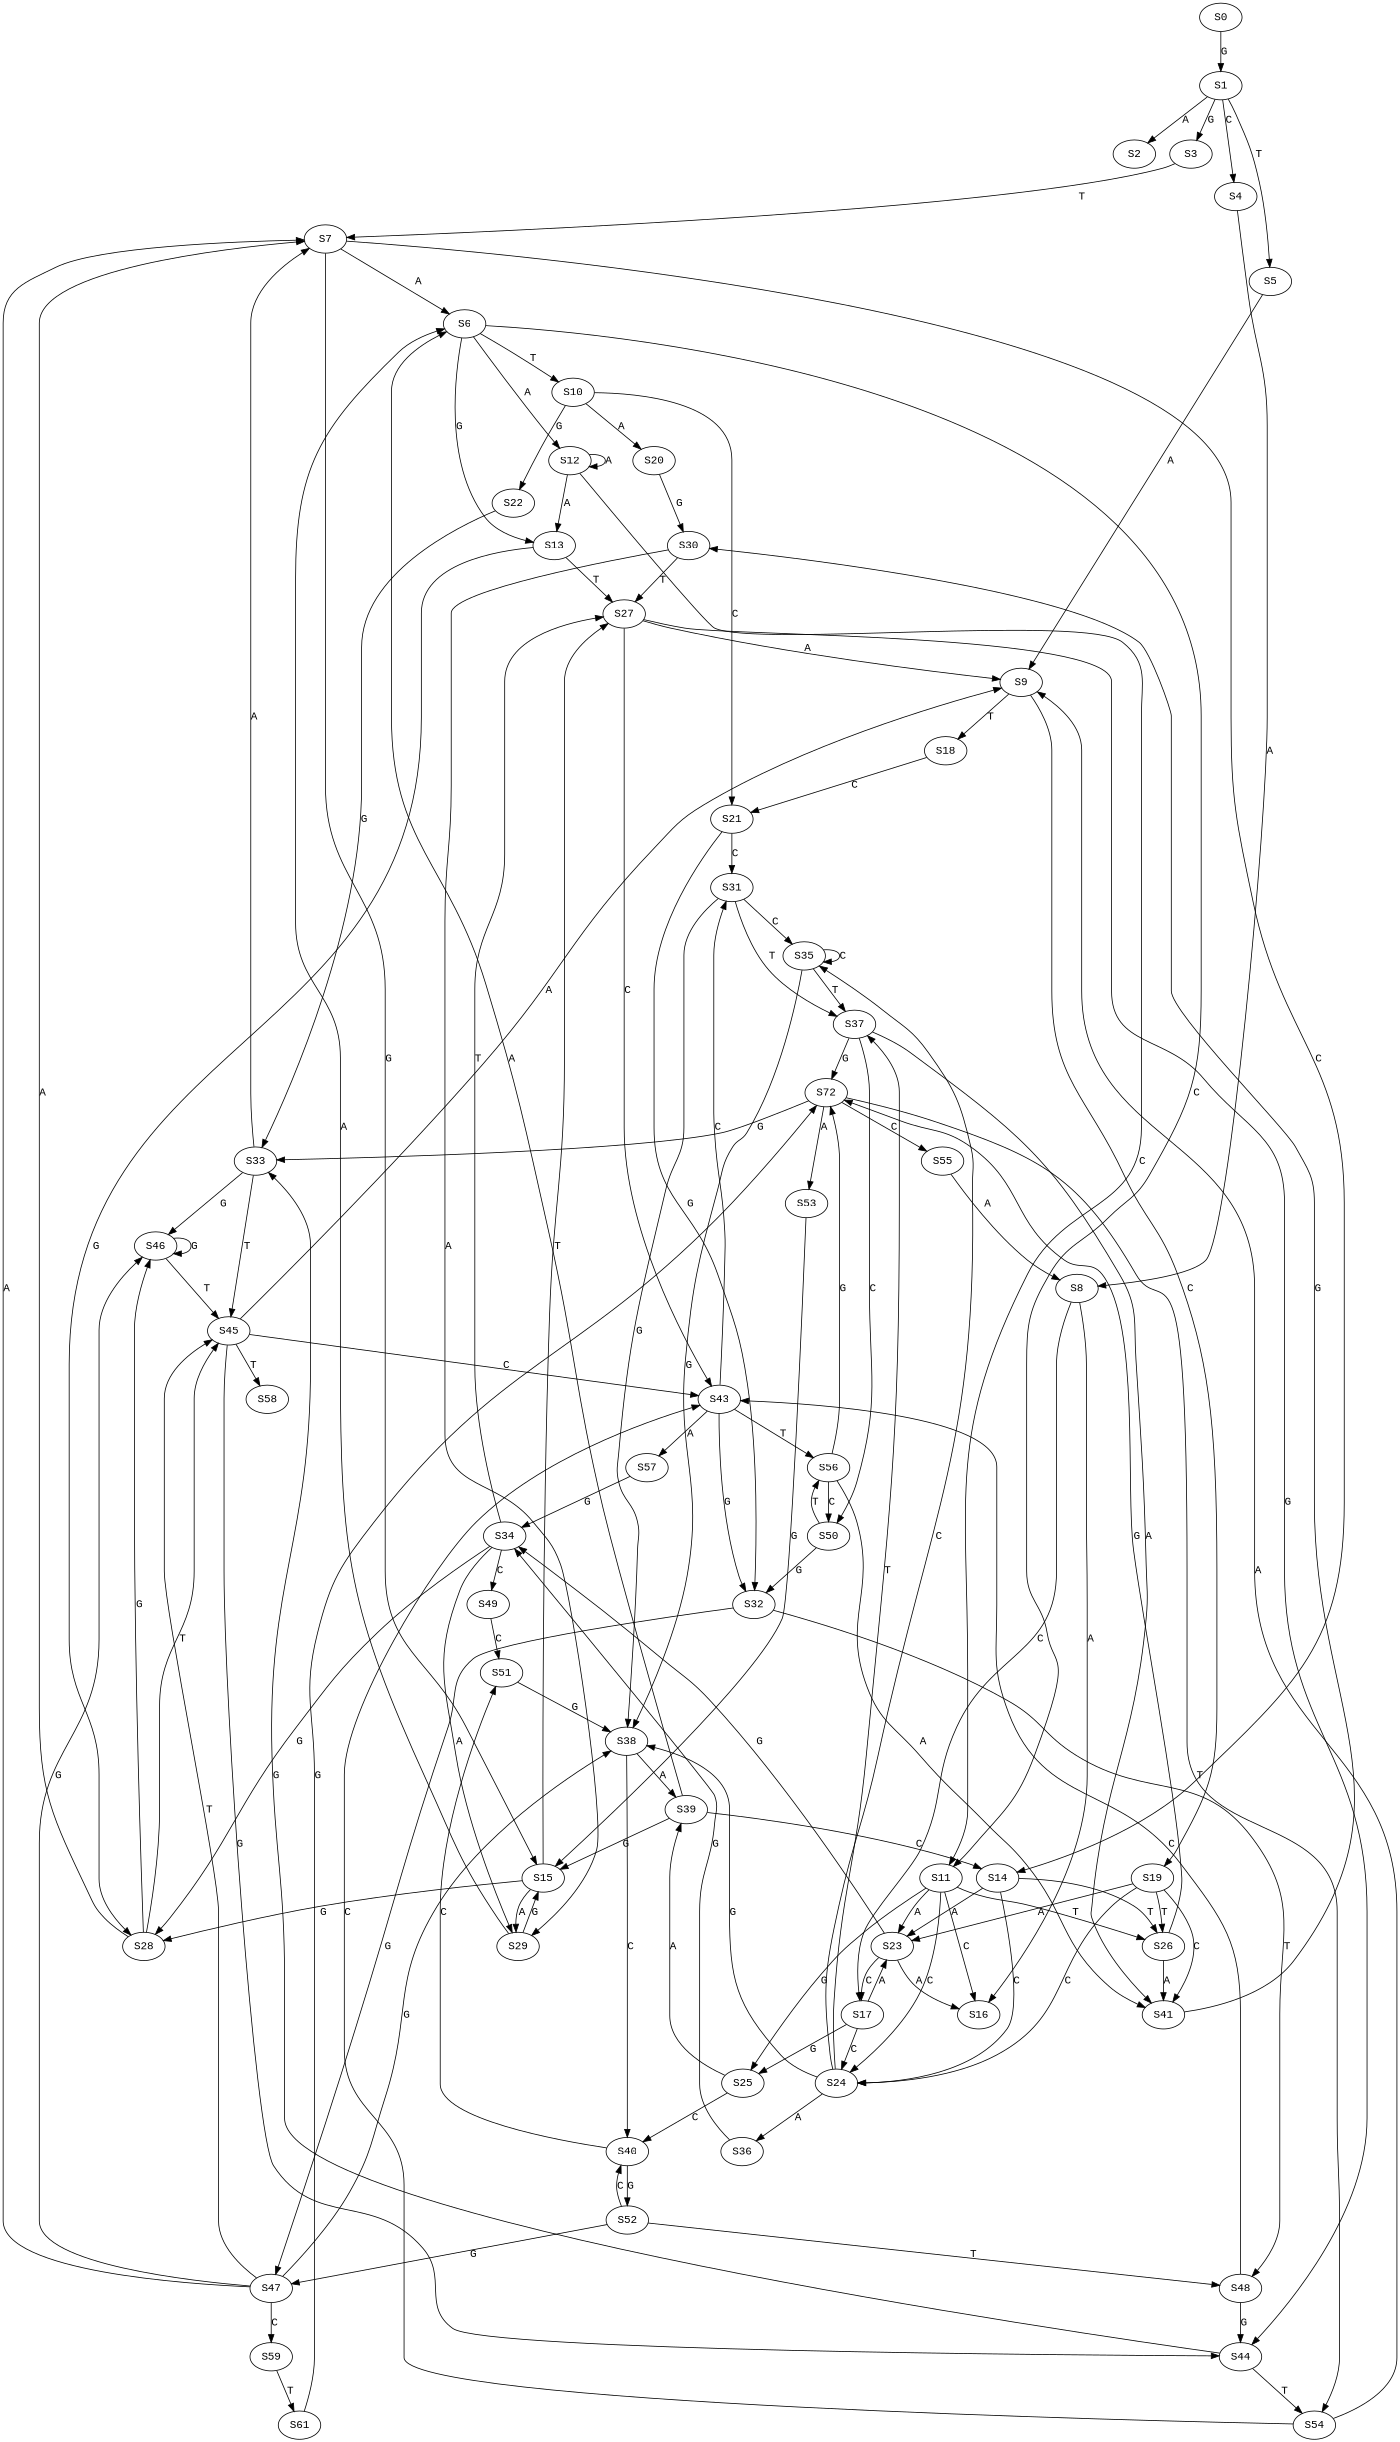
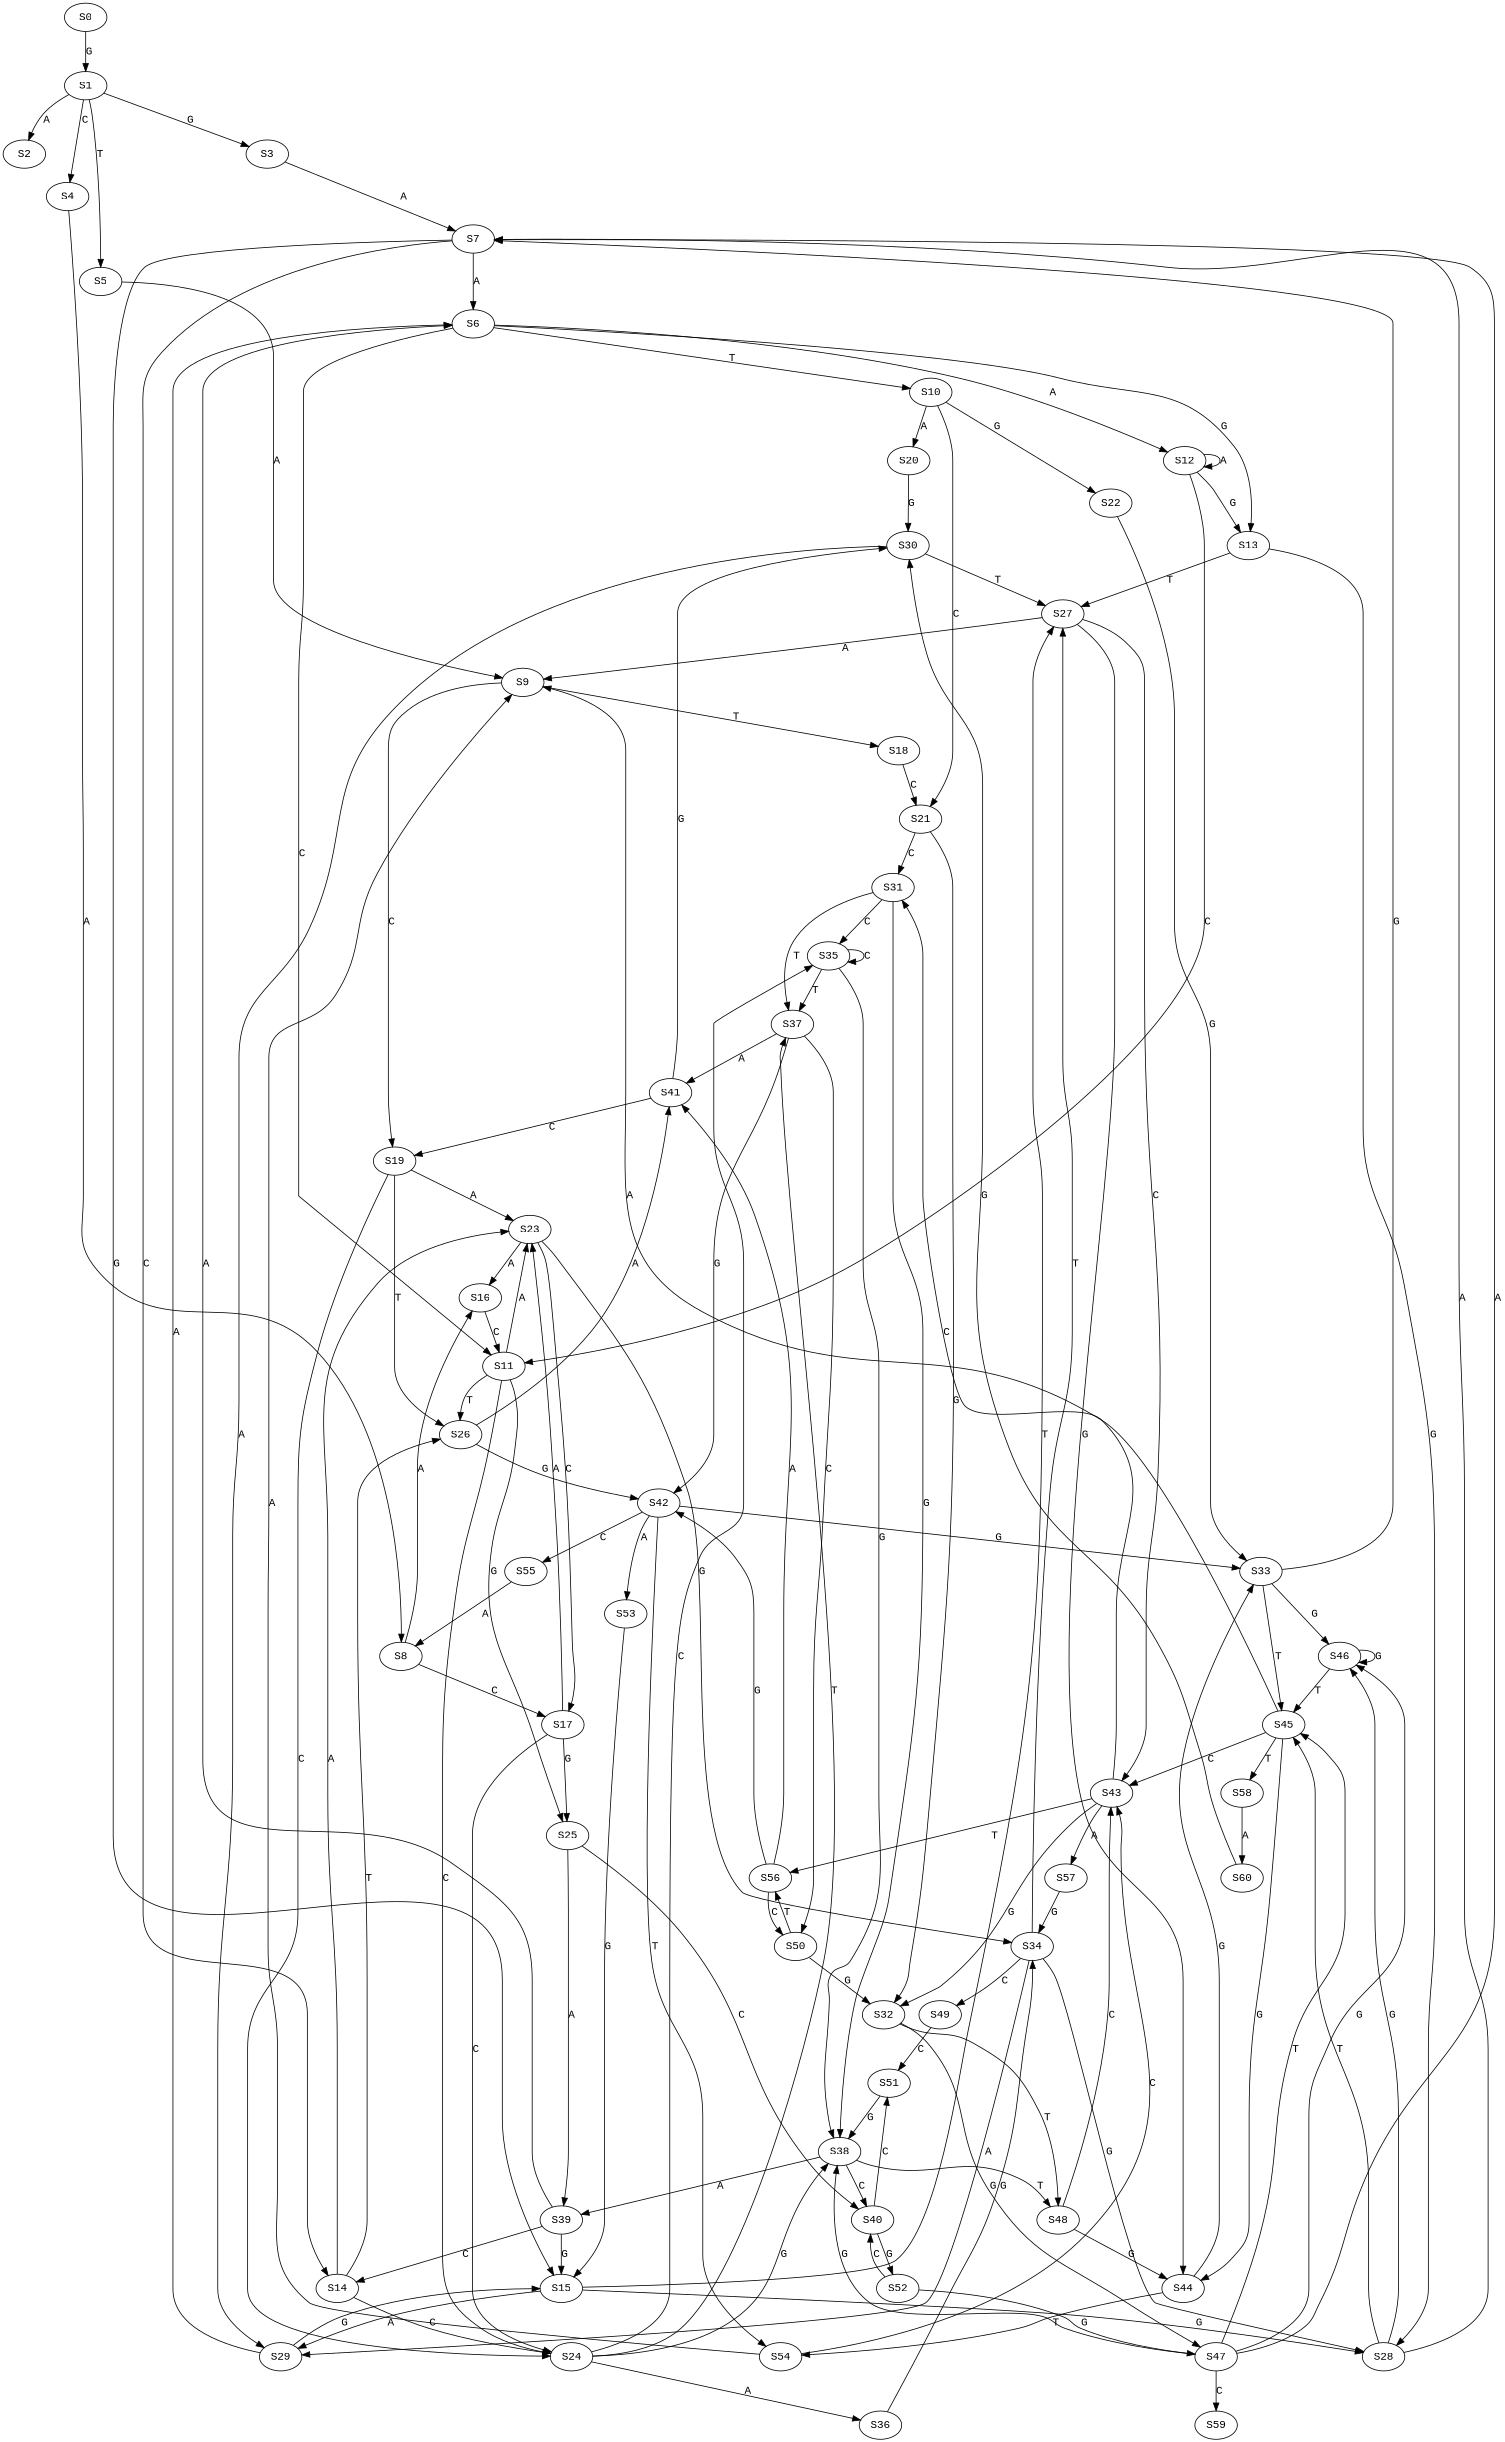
edge "S3" -> "S7": label "T" -> "A"
edge "S12" -> "S13": label "A" -> "G"
edge "S33" -> "S7": label "A" -> "G"
node "S72": label "S72" -> "S42"
node "S60": added
edge "S19" -> "S41": reversed
edge "S11" -> "S16": reversed
edge "S52" -> "S48": now "S38" -> "S48"
node "S61": removed
